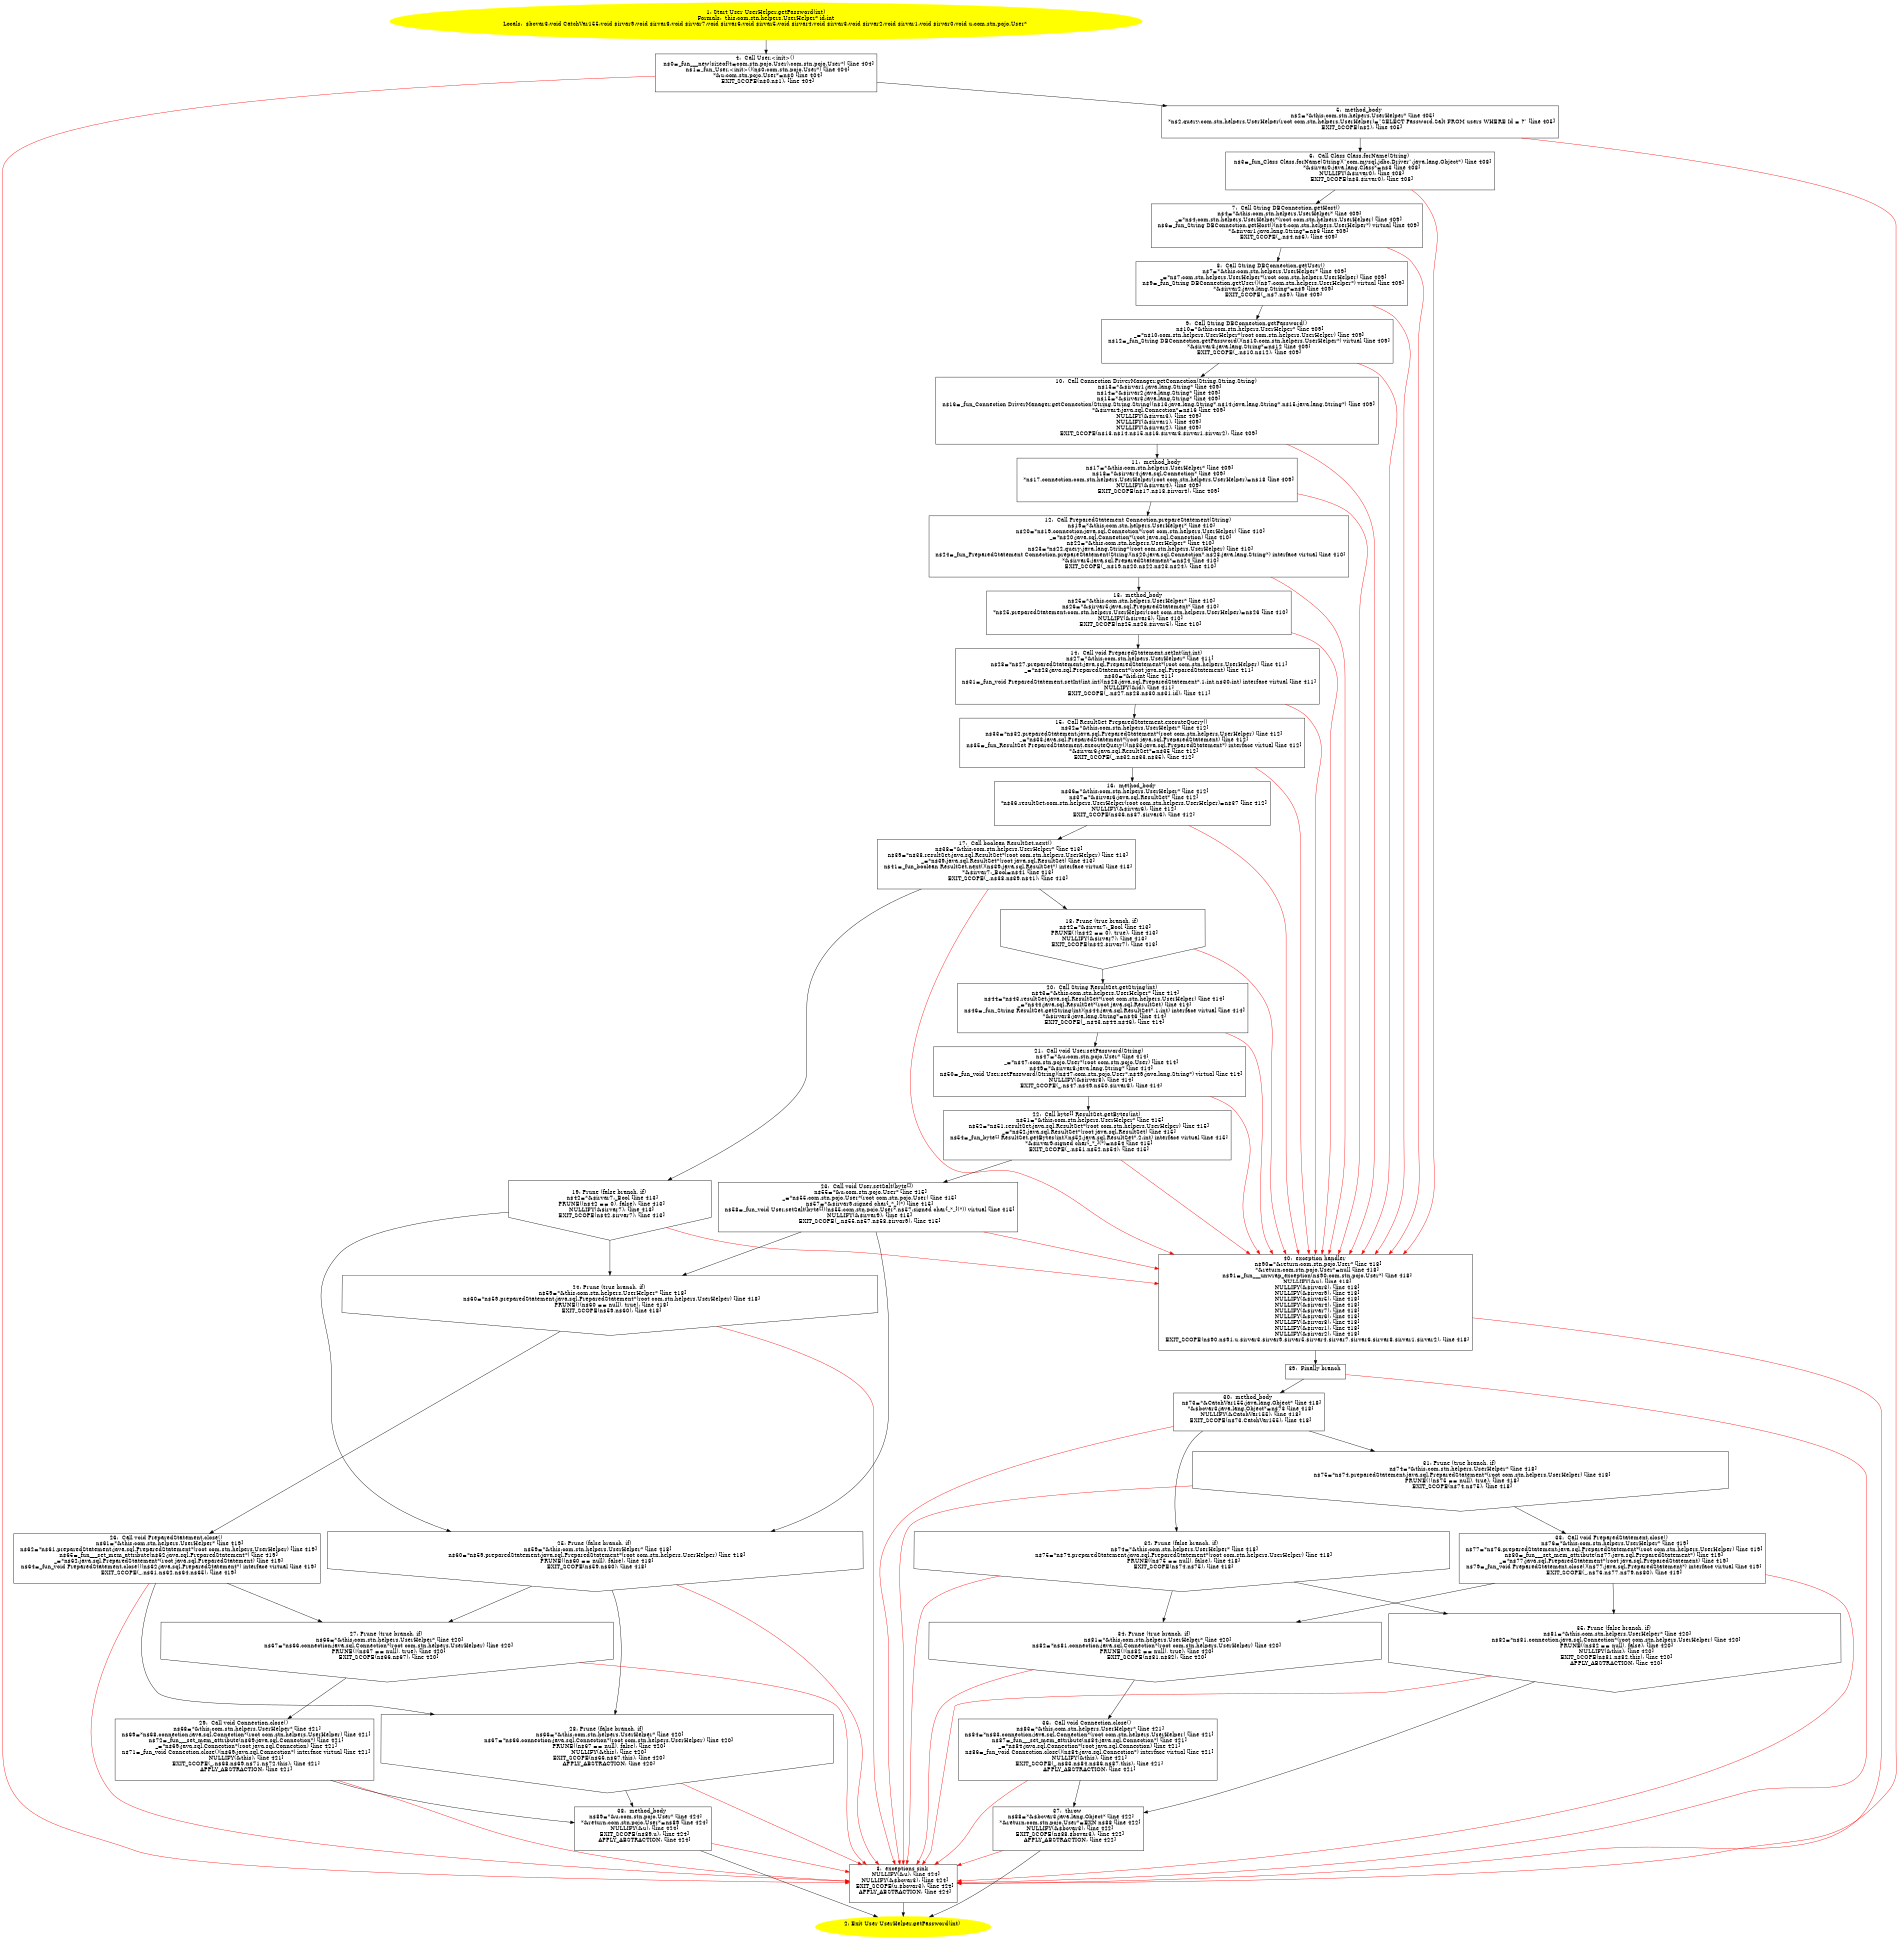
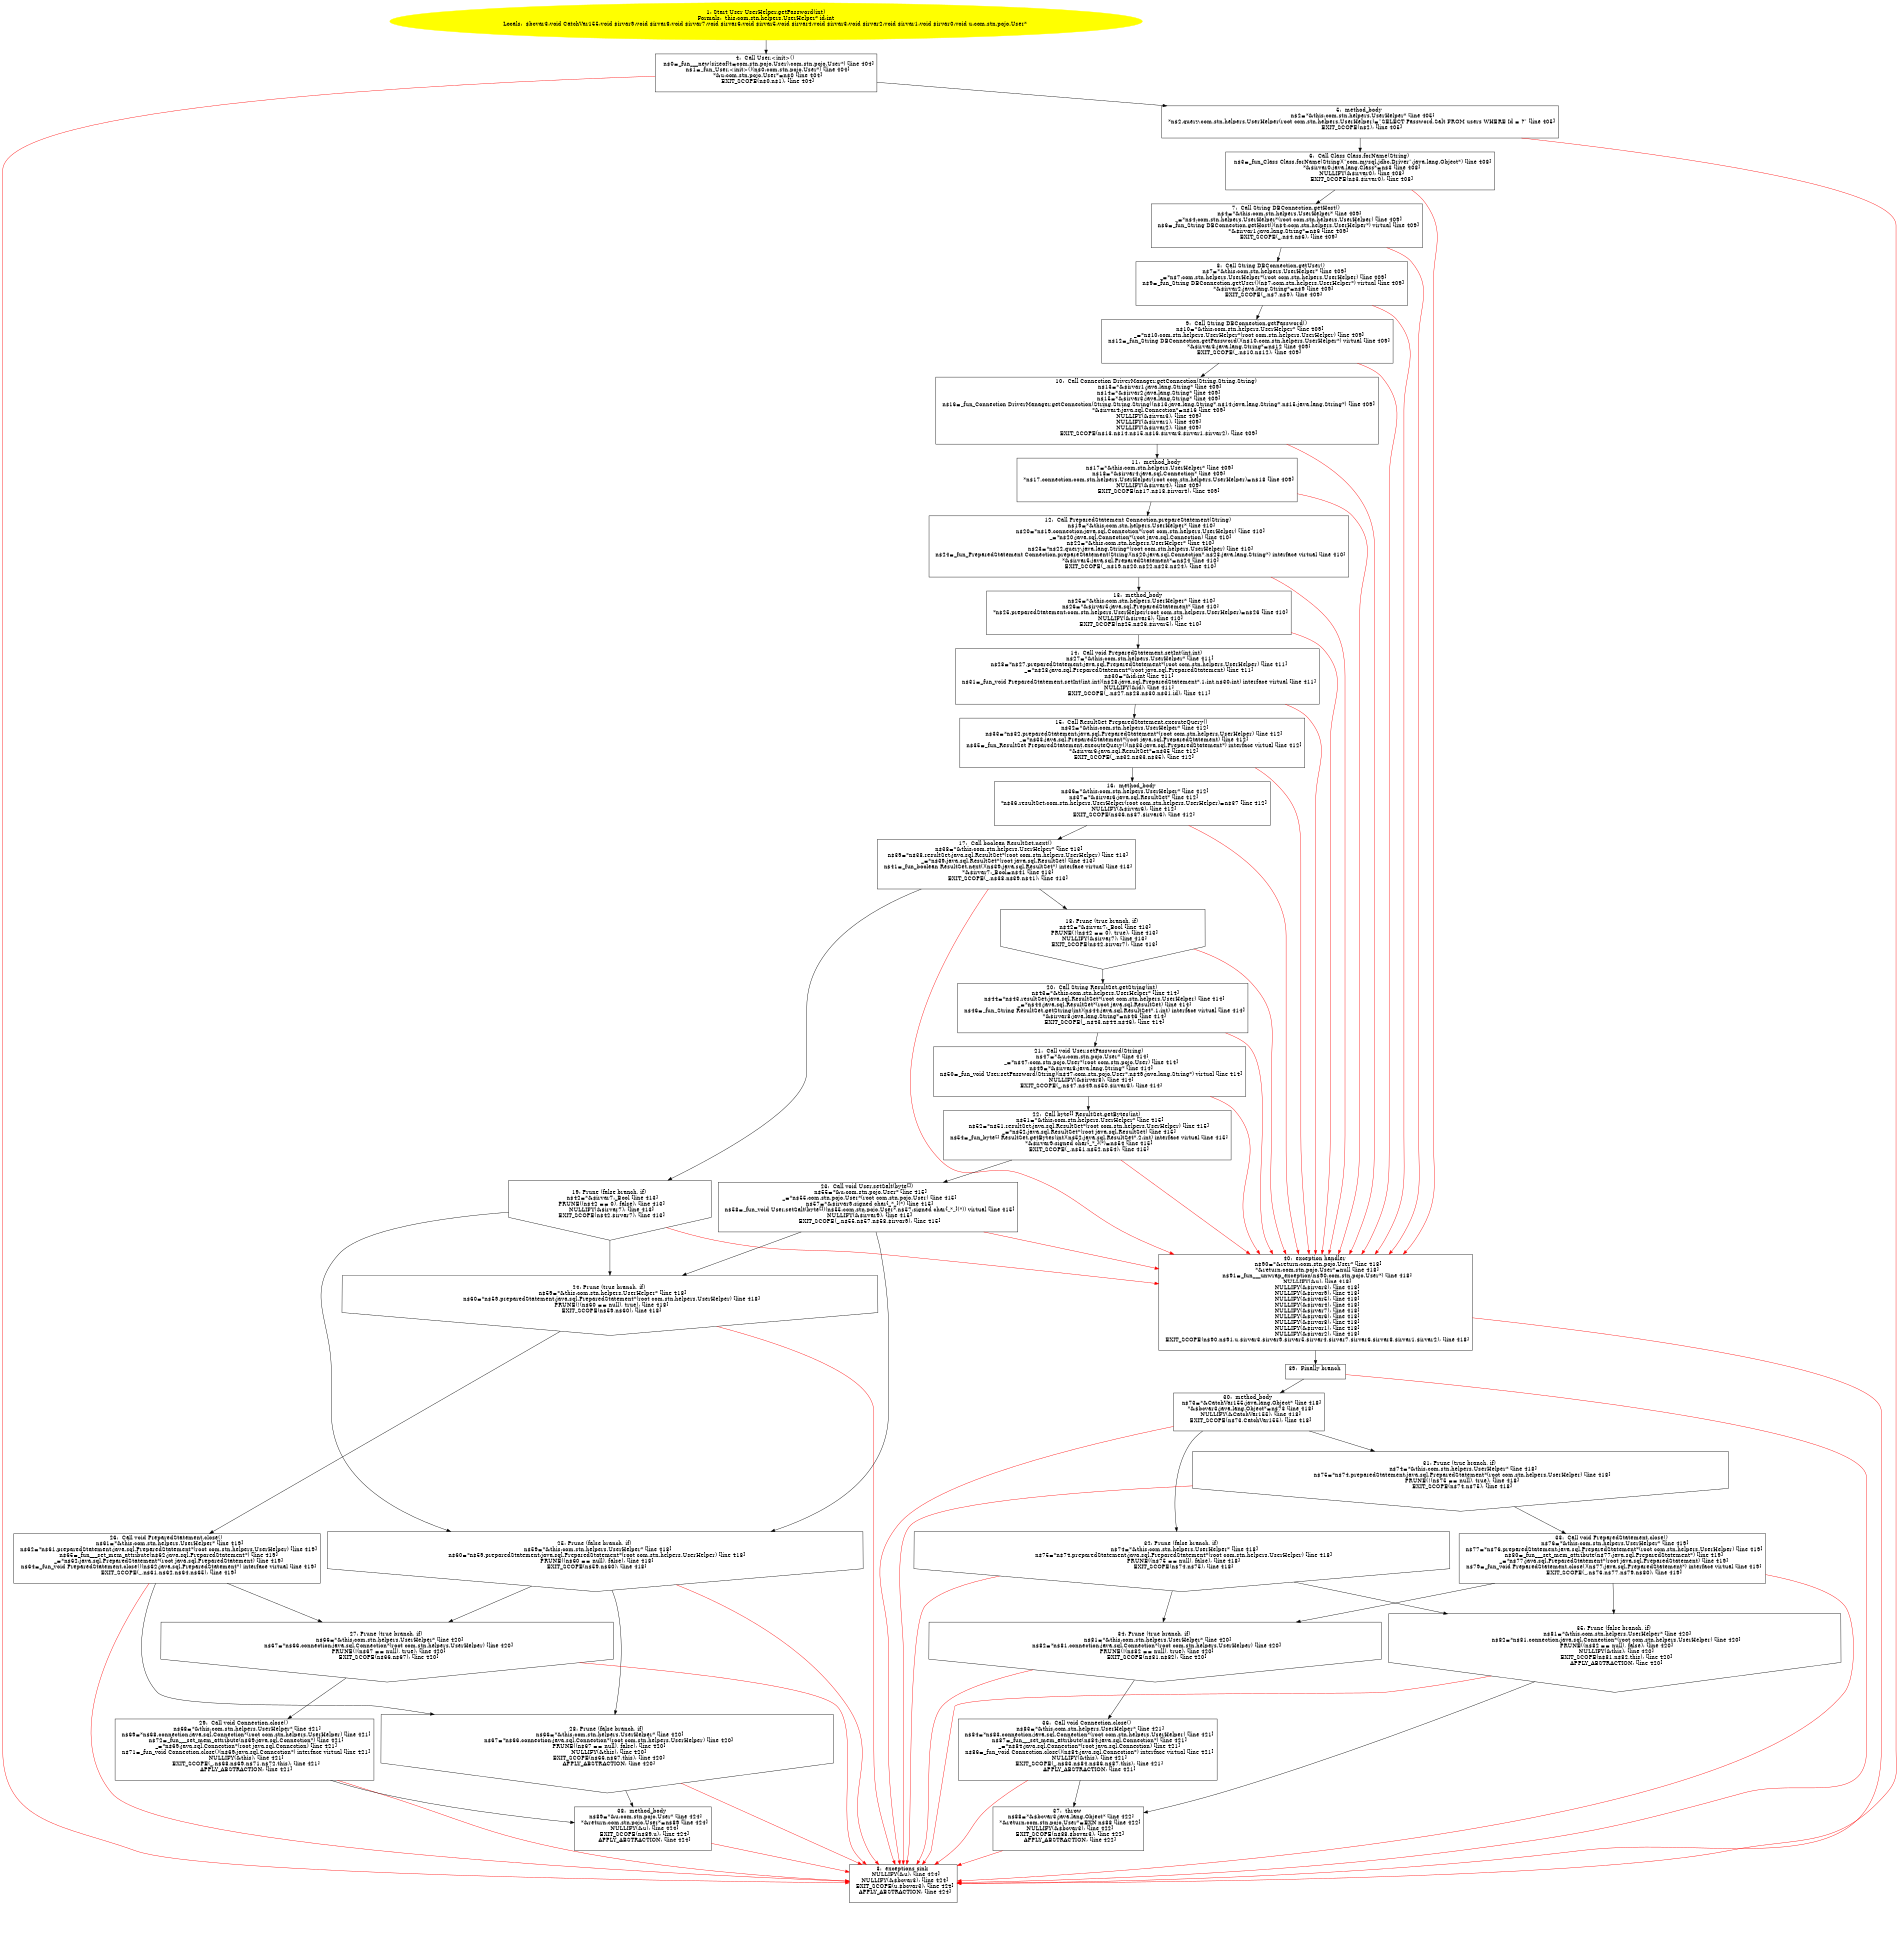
node "2: Exit User UserHelper.getPassword(int)": removed
